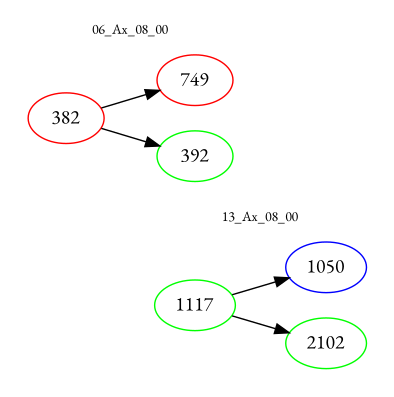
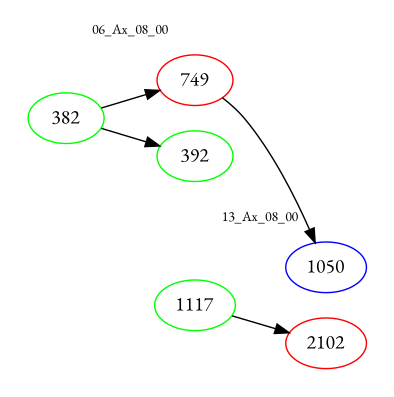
node "382": color red -> green
edge "1117" -> "1050": now "749" -> "1050"
node "2102": color green -> red
